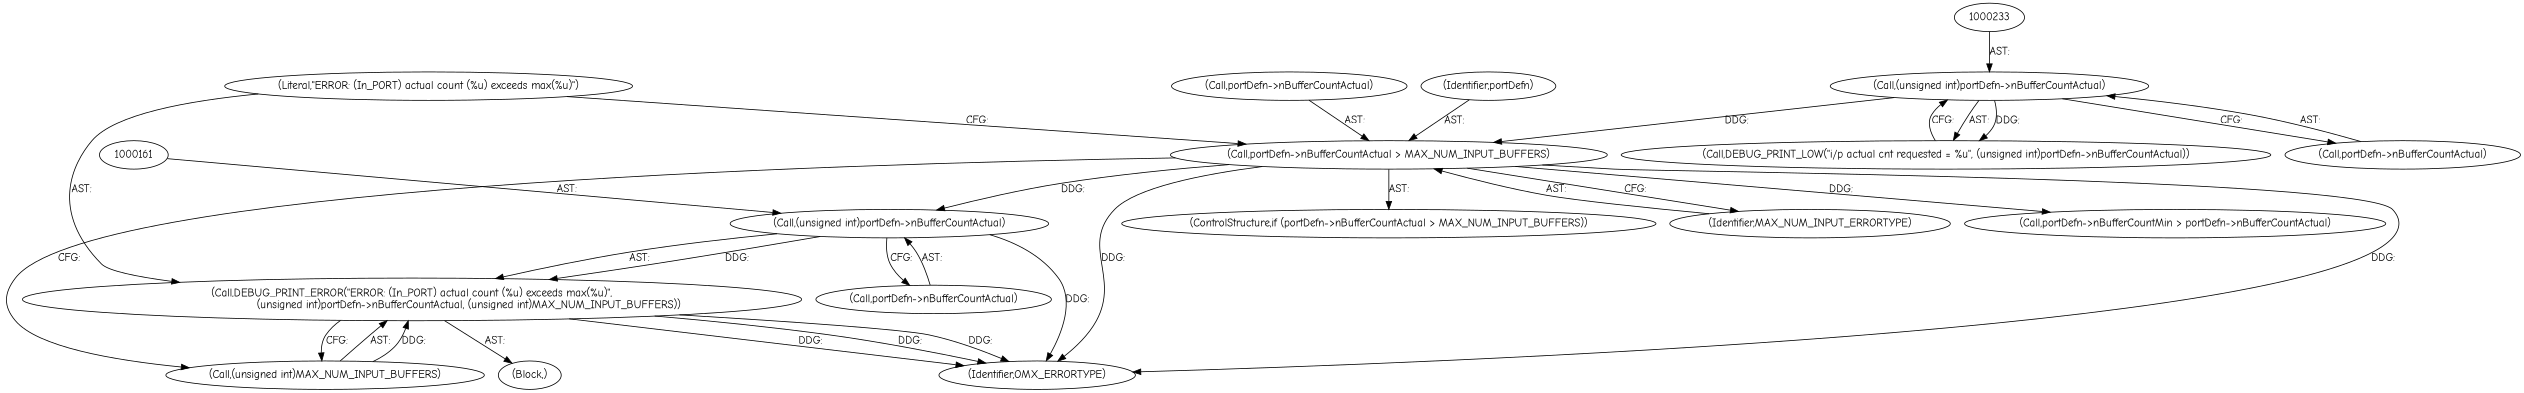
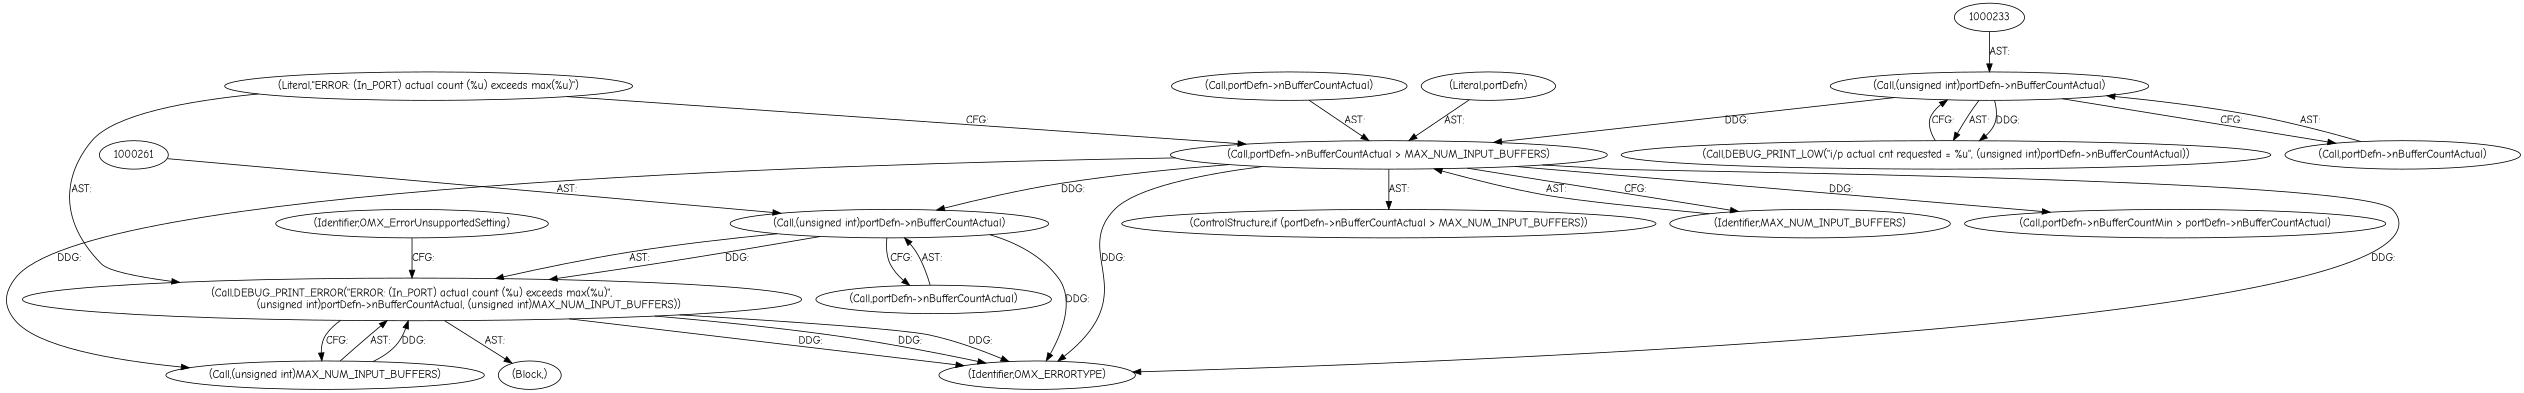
node "(Identifier,portDefn)": label "(Identifier,portDefn)" -> "(Literal,portDefn)"
node "1000161": label "1000161" -> "1000261"
node "(Identifier,OMX_ErrorUnsupportedSetting)": added
node "(Identifier,MAX_NUM_INPUT_ERRORTYPE)": label "(Identifier,MAX_NUM_INPUT_ERRORTYPE)" -> "(Identifier,MAX_NUM_INPUT_BUFFERS)"
edge "(Call,portDefn->nBufferCountActual > MAX_NUM_INPUT_BUFFERS)" -> "(Call,(unsigned int)MAX_NUM_INPUT_BUFFERS)": label "CFG: " -> "DDG: "
